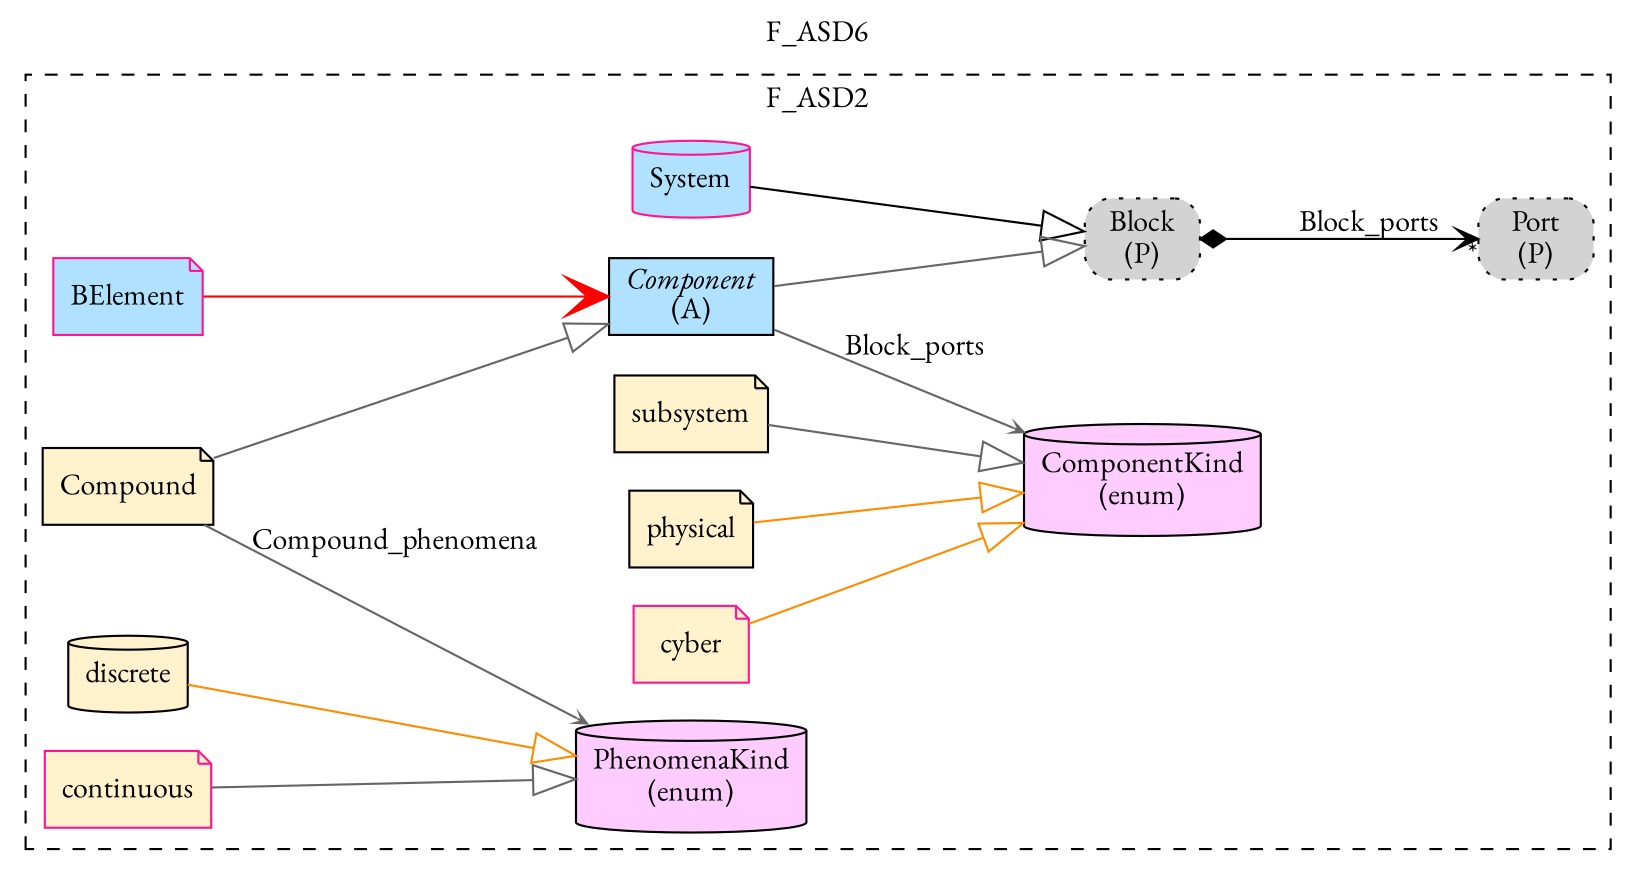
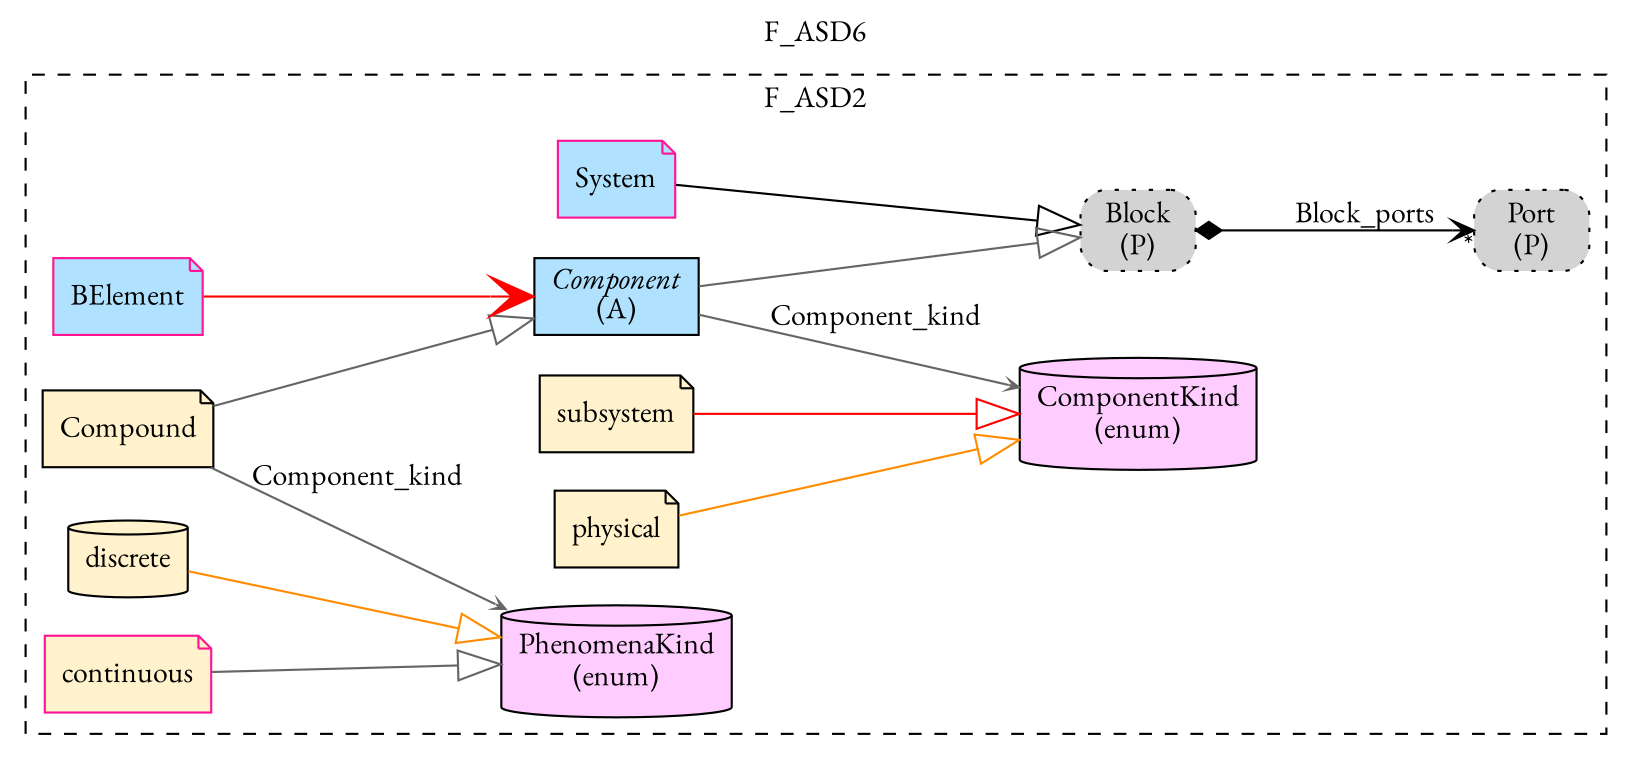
node "System": shape cylinder -> note
edge "Component" -> "ComponentKind (enum)": label "Block_ports" -> "Component_kind"
edge "subsystem" -> "ComponentKind (enum)": color gray40 -> red
edge "Compound" -> "PhenomenaKind (enum)": label "Compound_phenomena" -> "Component_kind"
node "cyber": removed
